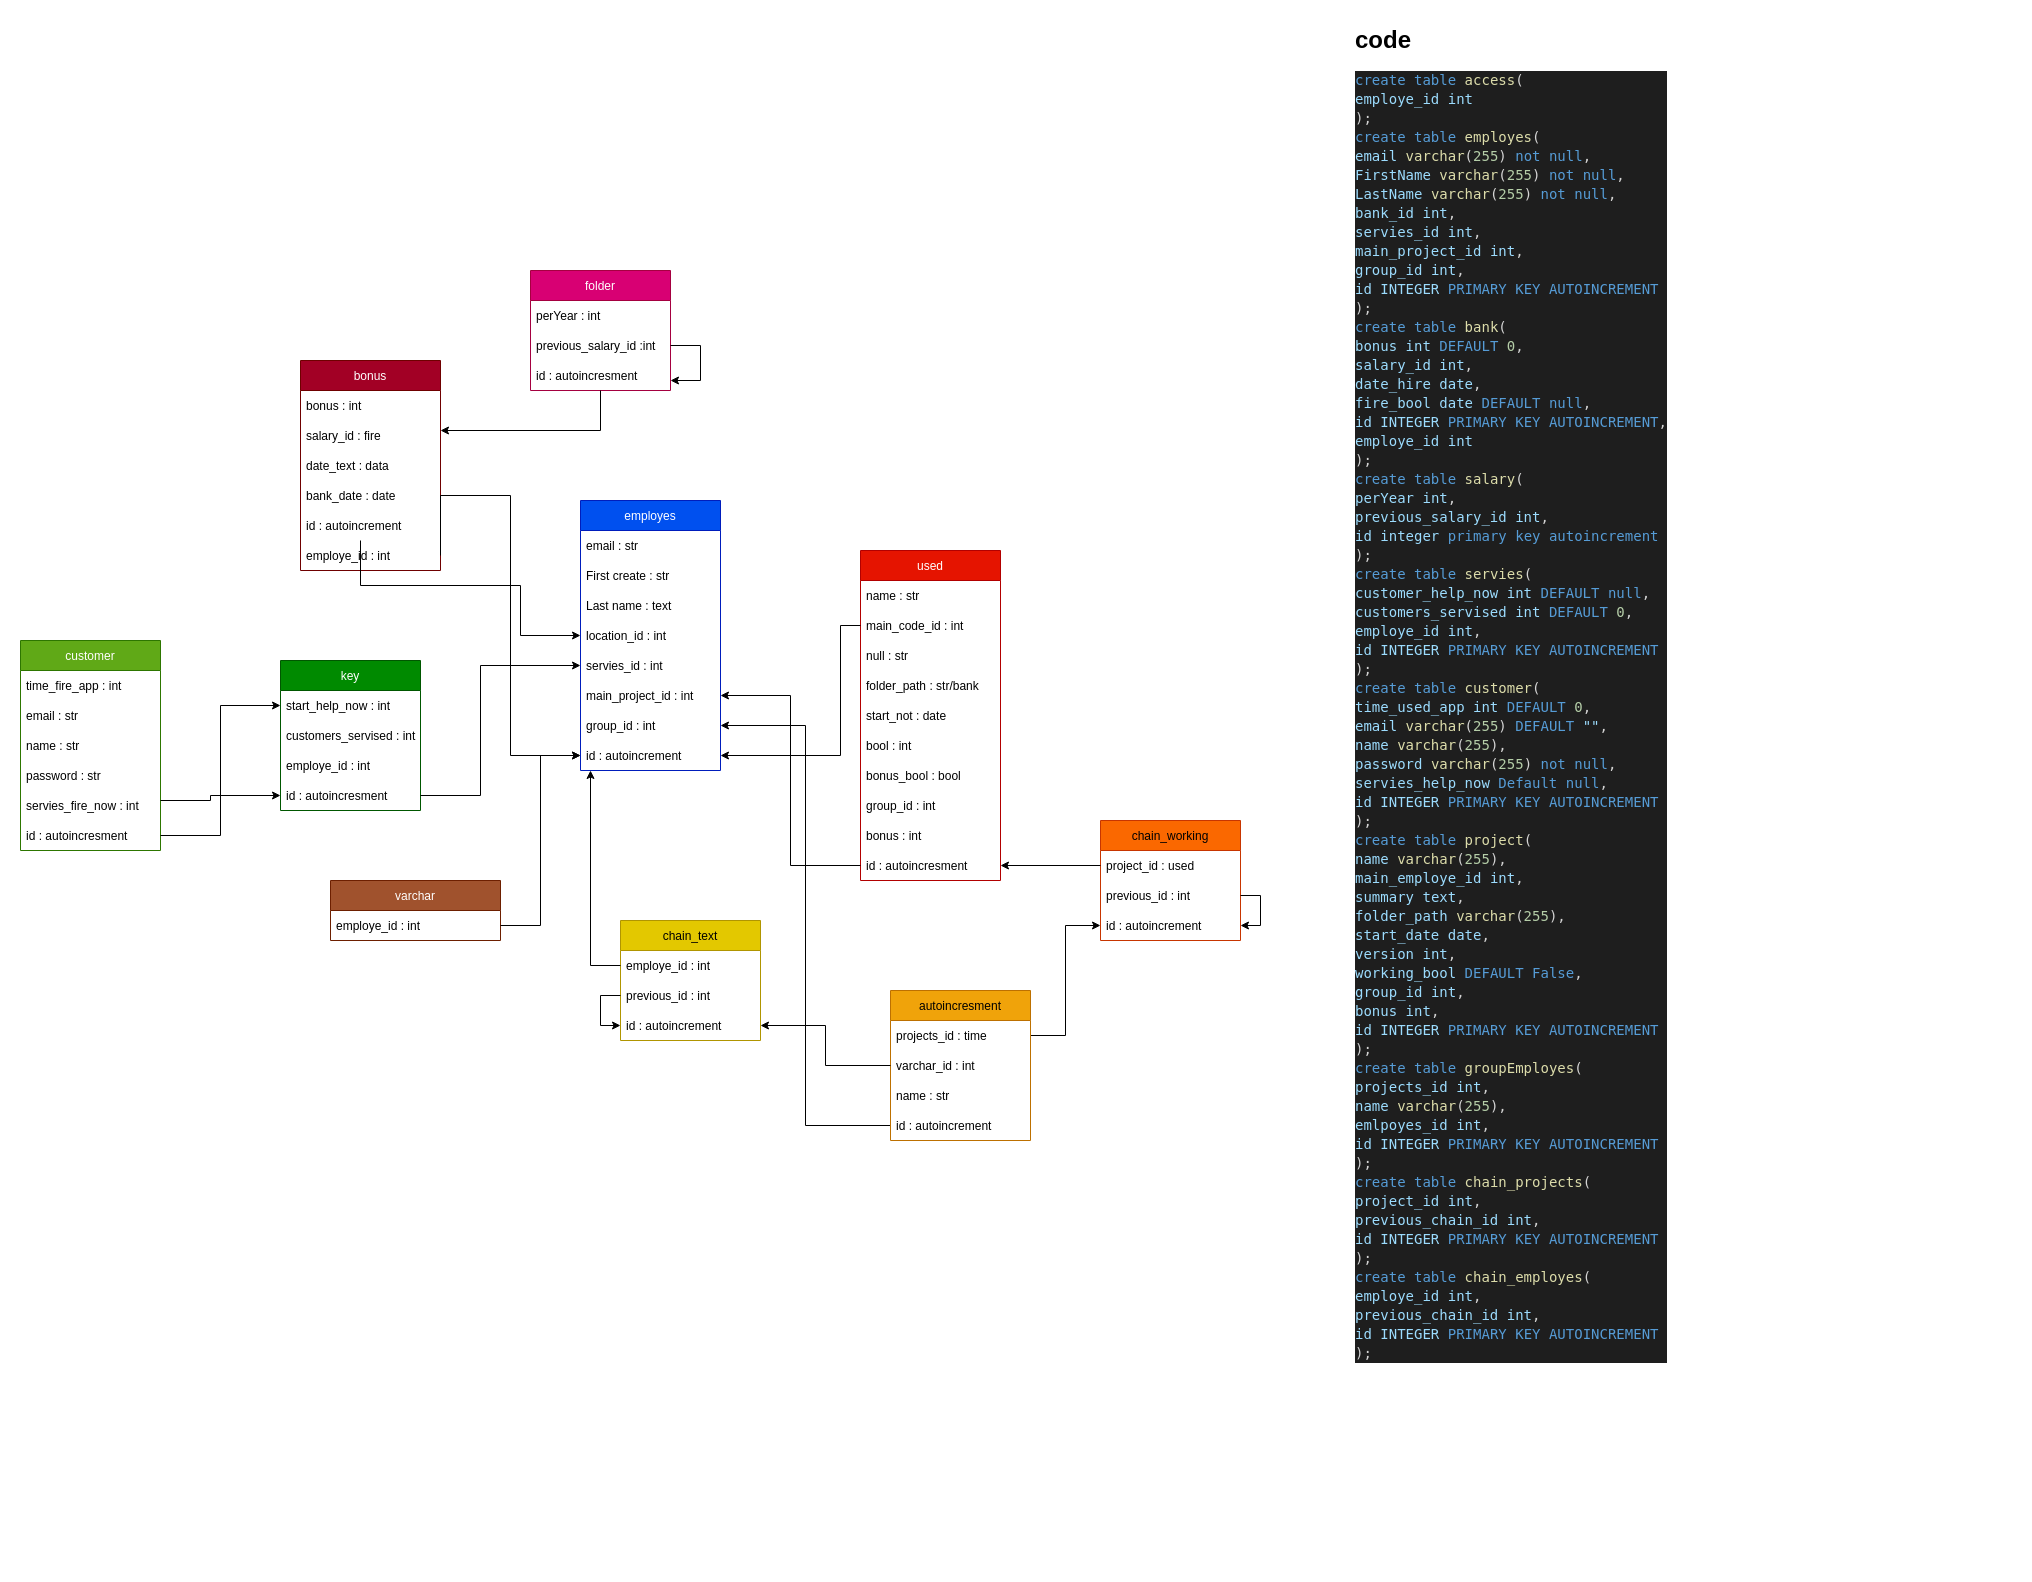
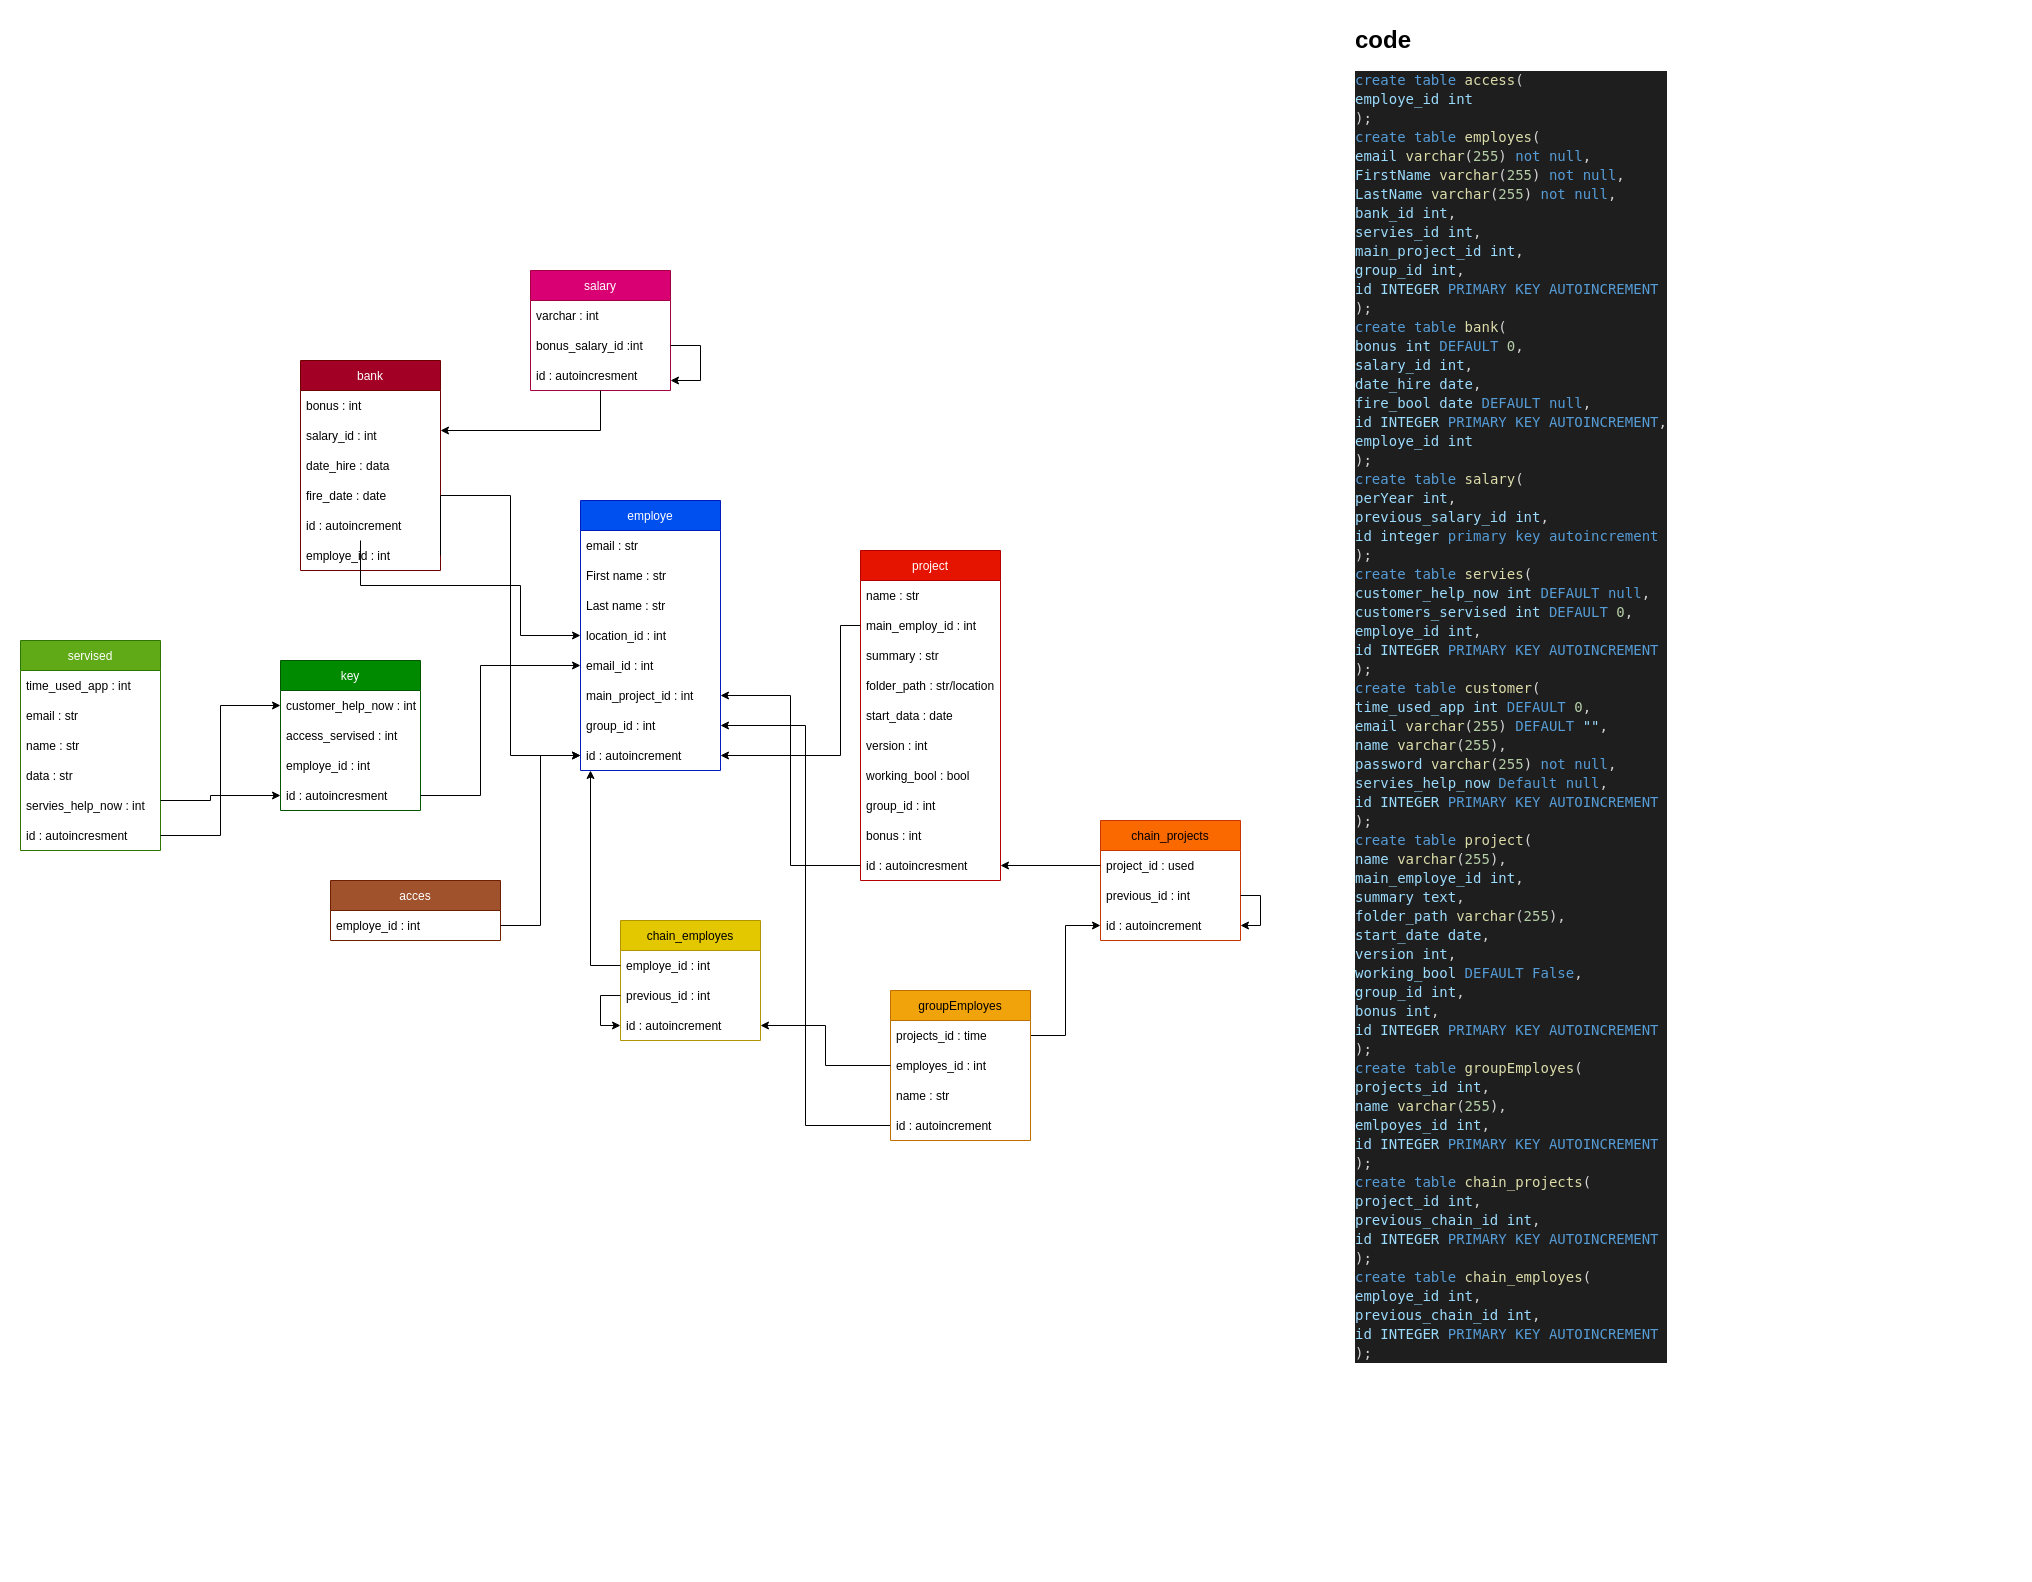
node "folder": label "folder" -> "salary"
node "perYear : int": label "perYear : int" -> "varchar : int"
node "previous_salary_id :int": label "previous_salary_id :int" -> "bonus_salary_id :int"
node "bonus": label "bonus" -> "bank"
node "salary_id : fire": label "salary_id : fire" -> "salary_id : int"
node "date_text : data": label "date_text : data" -> "date_hire : data"
node "bank_date : date": label "bank_date : date" -> "fire_date : date"
node "employes": label "employes" -> "employe"
node "used": label "used" -> "project"
node "First create : str": label "First create : str" -> "First name : str"
node "Last name : text": label "Last name : text" -> "Last name : str"
node "main_code_id : int": label "main_code_id : int" -> "main_employ_id : int"
node "customer": label "customer" -> "servised"
node "null : str": label "null : str" -> "summary : str"
node "servies_id : int": label "servies_id : int" -> "email_id : int"
node "time_fire_app : int": label "time_fire_app : int" -> "time_used_app : int"
node "folder_path : str/bank": label "folder_path : str/bank" -> "folder_path : str/location"
node "start_help_now : int": label "start_help_now : int" -> "customer_help_now : int"
node "start_not : date": label "start_not : date" -> "start_data : date"
node "customers_servised : int": label "customers_servised : int" -> "access_servised : int"
node "bool : int": label "bool : int" -> "version : int"
node "password : str": label "password : str" -> "data : str"
node "bonus_bool : bool": label "bonus_bool : bool" -> "working_bool : bool"
node "servies_fire_now : int": label "servies_fire_now : int" -> "servies_help_now : int"
node "chain_working": label "chain_working" -> "chain_projects"
node "varchar": label "varchar" -> "acces"
node "chain_text": label "chain_text" -> "chain_employes"
node "autoincresment": label "autoincresment" -> "groupEmployes"
node "varchar_id : int": label "varchar_id : int" -> "employes_id : int"
